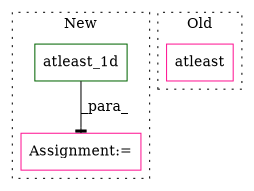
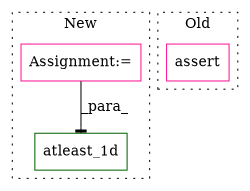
node "atleast": label "atleast" -> "assert"
edge "atleast_1d" -> "Assignment:=": reversed
